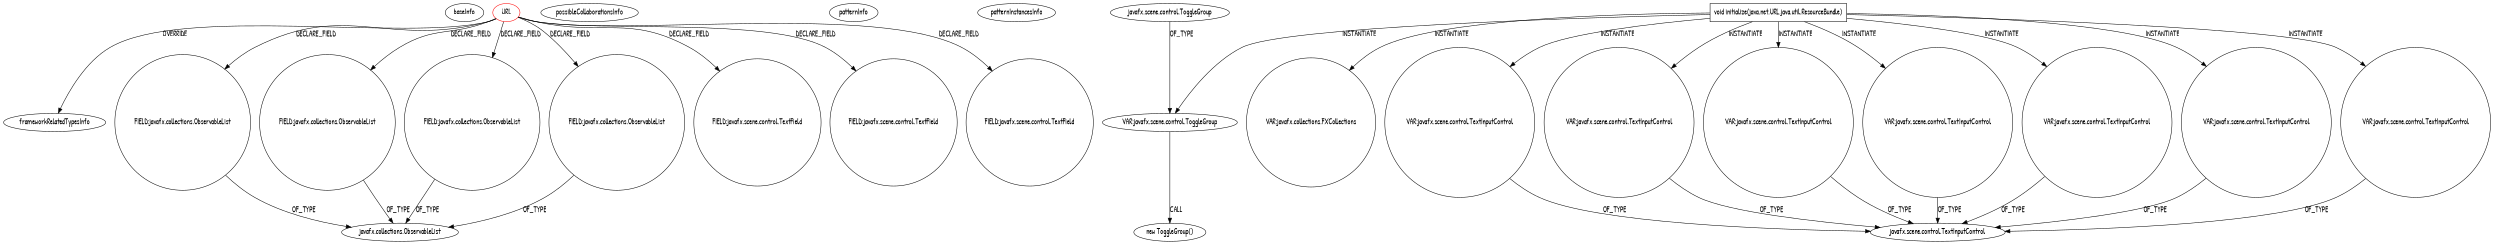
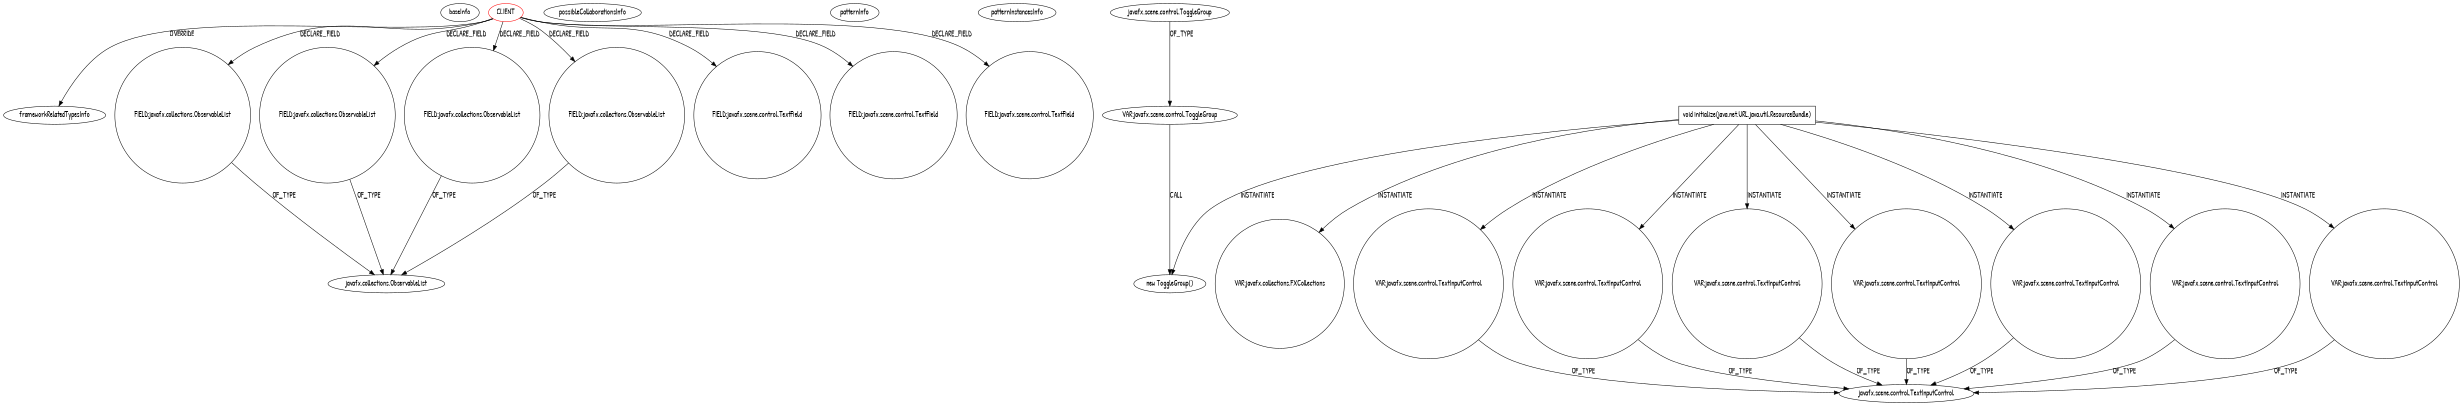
node "URL": label "URL" -> "CLIENT"
edge "void initialize(java.net.URL,java.util.ResourceBundle)" -> "VAR:javafx.scene.control.ToggleGroup": now "void initialize(java.net.URL,java.util.ResourceBundle)" -> "new ToggleGroup()"
